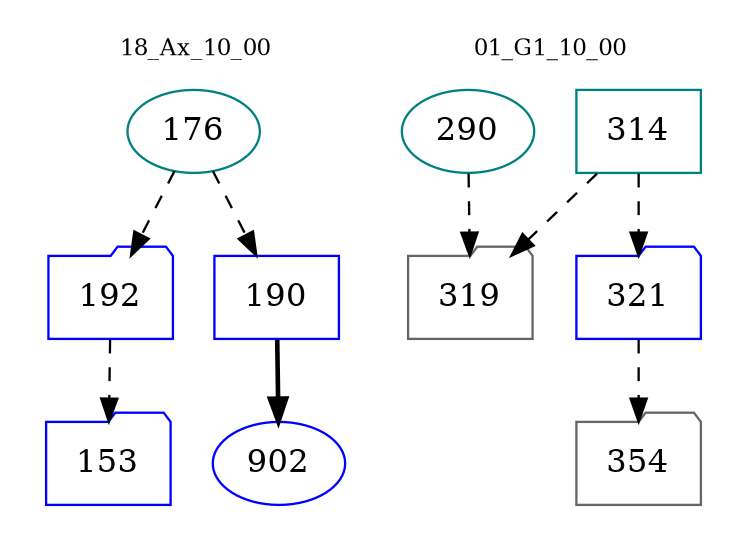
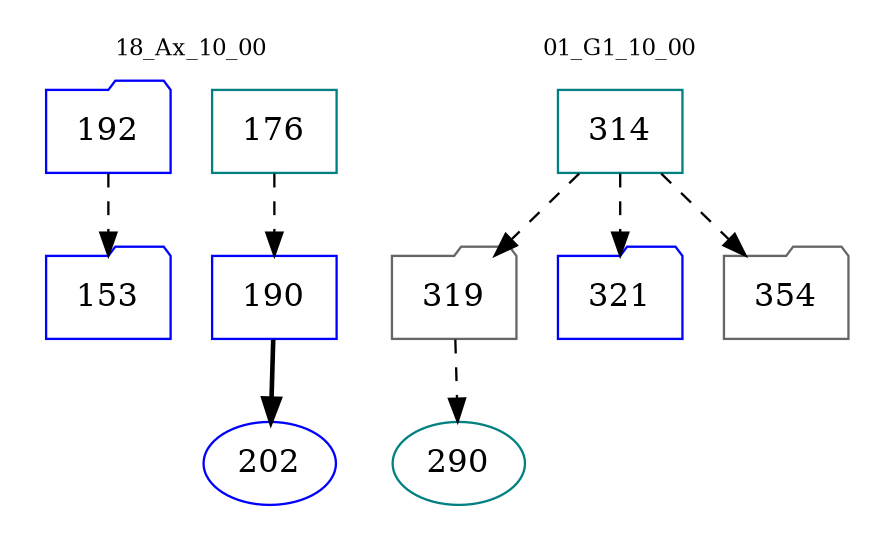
node "176": shape ellipse -> box
edge "176" -> "192": removed
edge "290" -> "319": reversed
edge "321" -> "354": now "314" -> "354"
node "902": label "902" -> "202"
